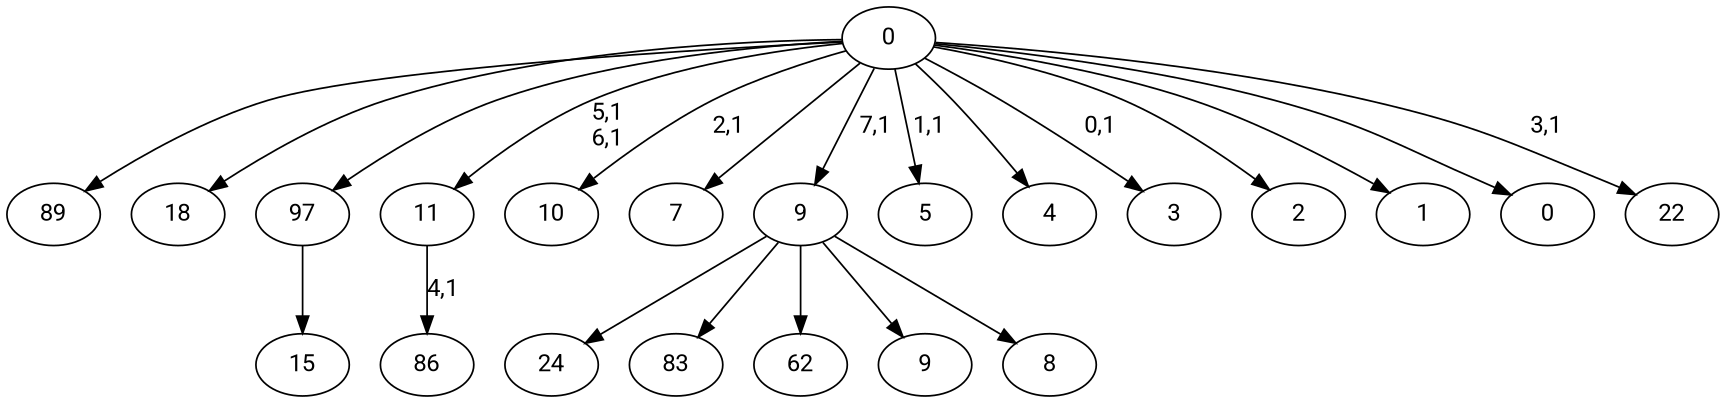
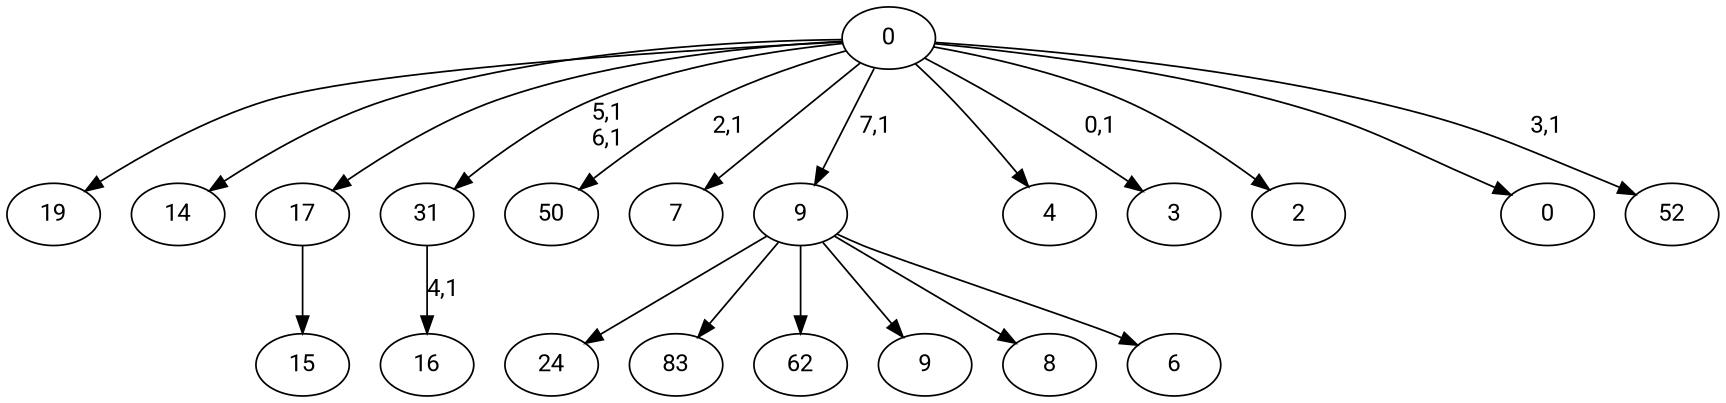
node "89": label "89" -> "19"
node "18": label "18" -> "14"
node "97": label "97" -> "17"
node "11": label "11" -> "31"
node "10": label "10" -> "50"
node "5": removed
node "1": removed
node "22": label "22" -> "52"
node "86": label "86" -> "16"
node "6": added
